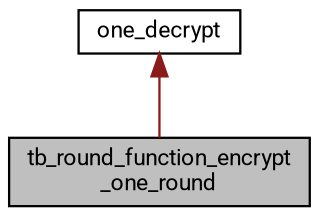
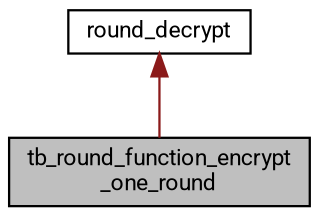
node "one_decrypt": label "one_decrypt" -> "round_decrypt"
